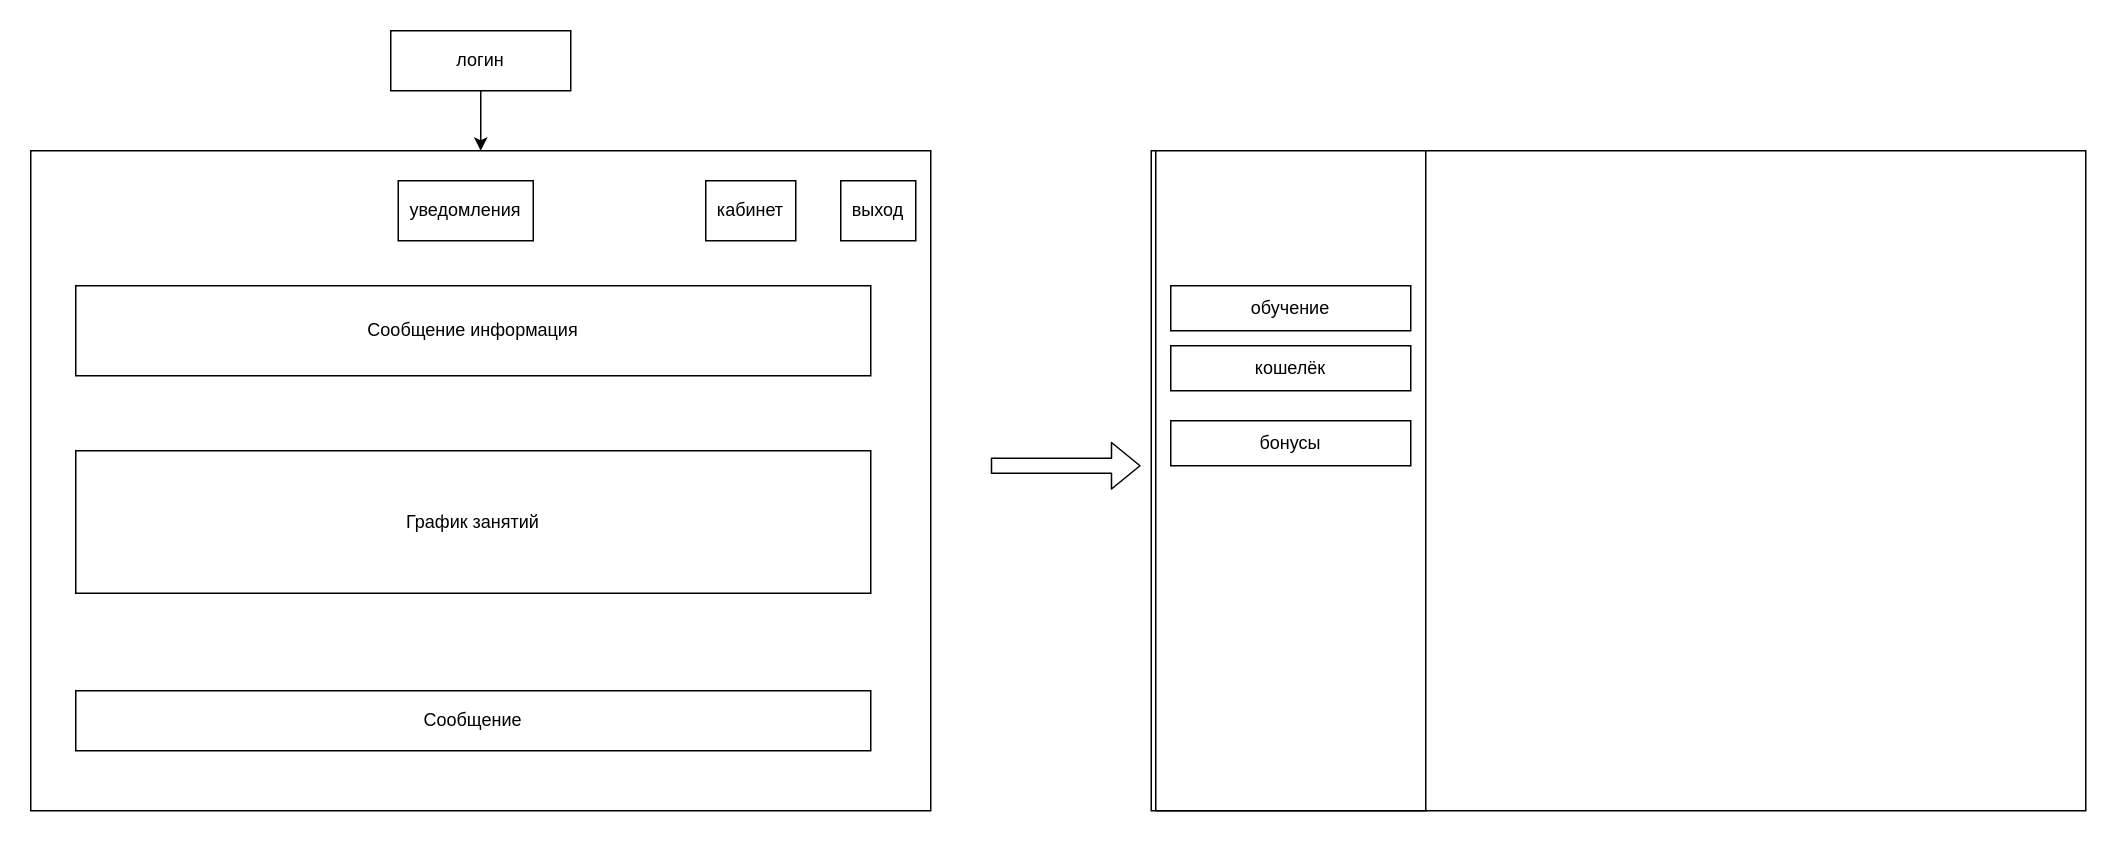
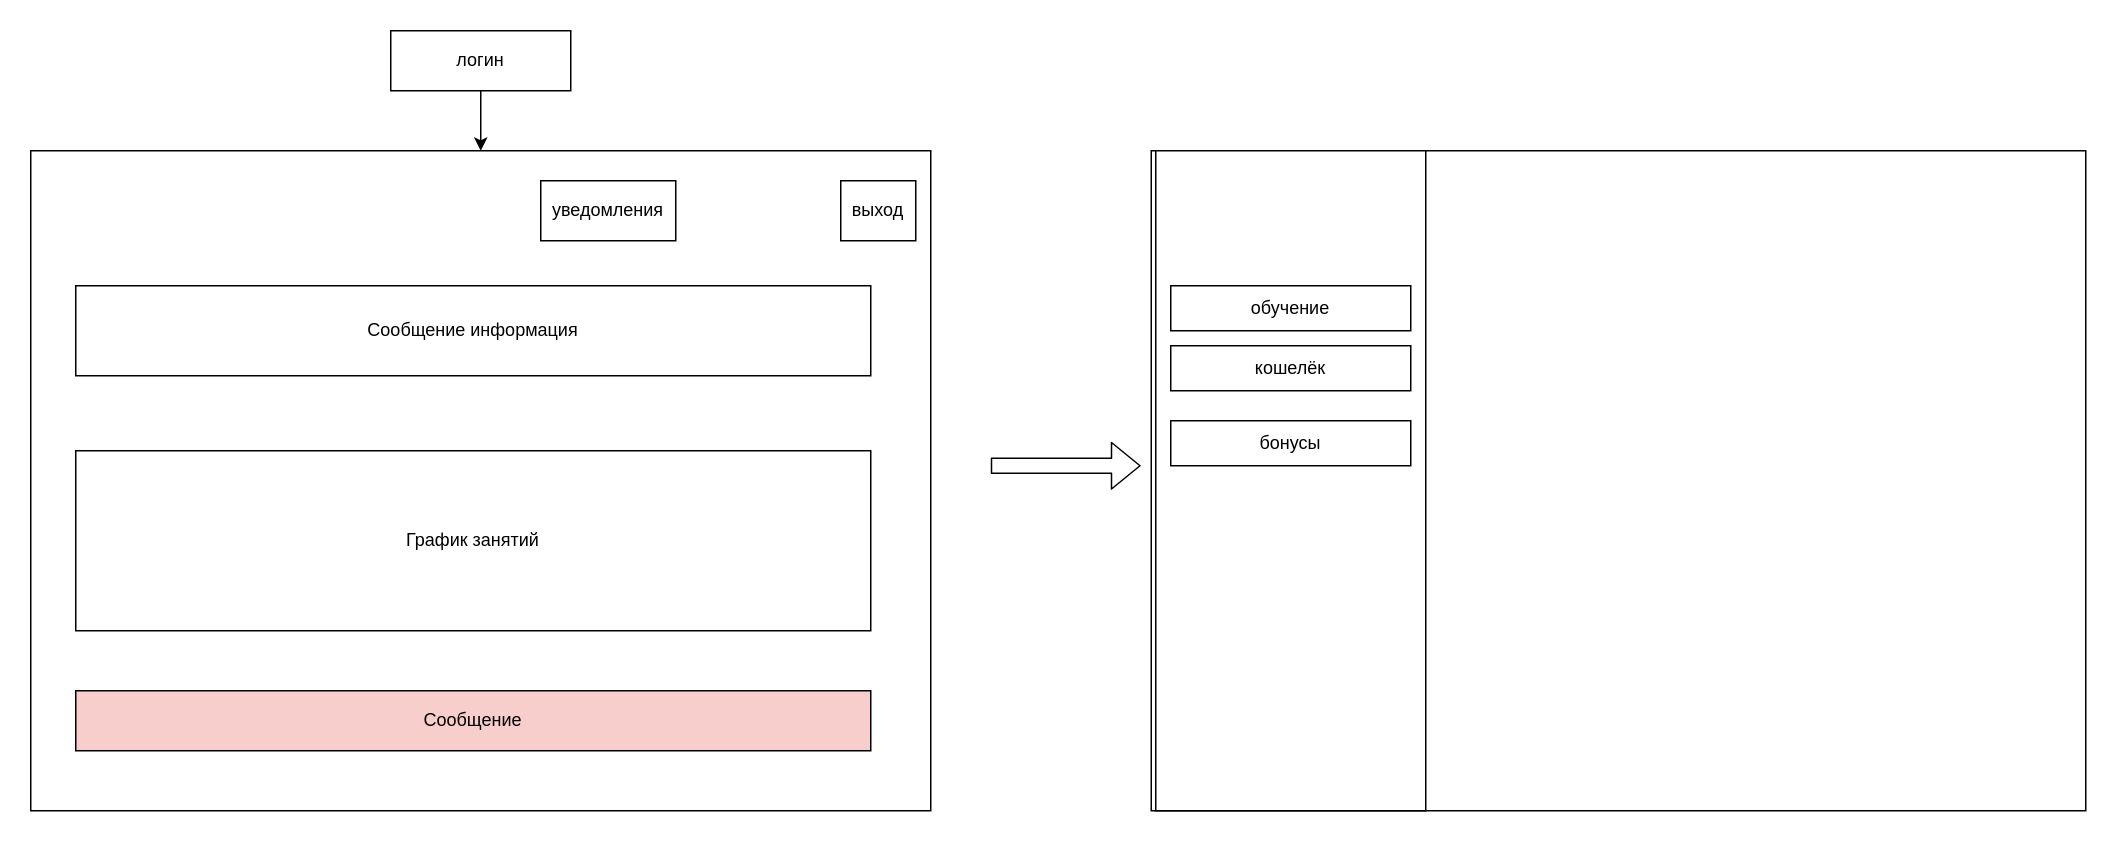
node "уведомления": moved (466, 211) -> (608, 211)
node "кабинет": removed
node "График занятий": size 795x143 -> 795x180
node "Сообщение": fillcolor #ffffff -> #f8cecc
